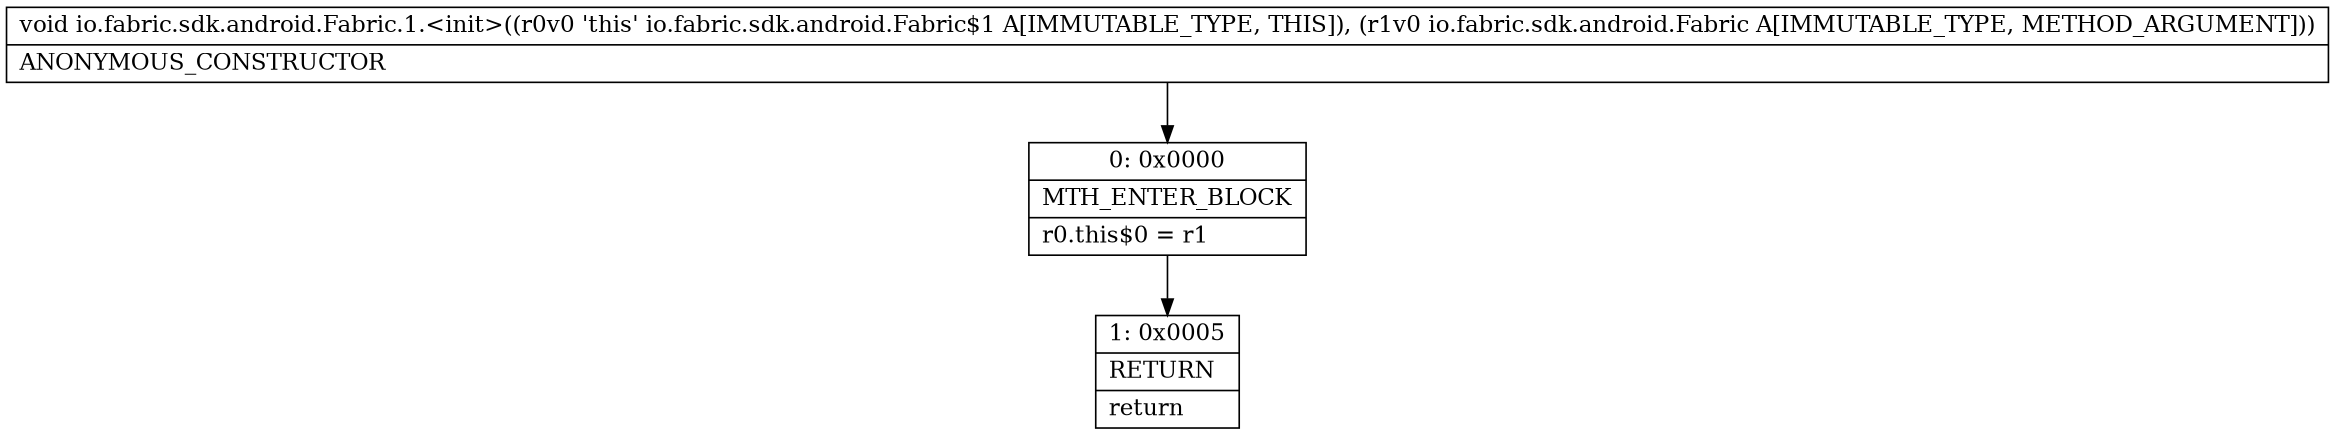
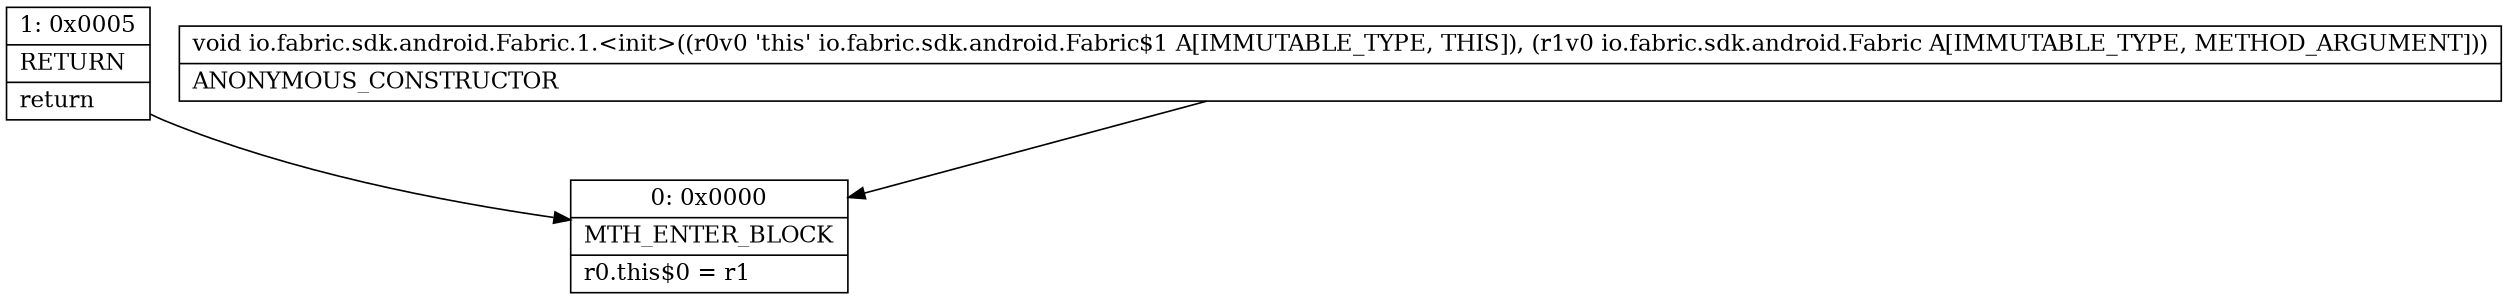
edge "0: 0x0000" -> "1: 0x0005": reversed
